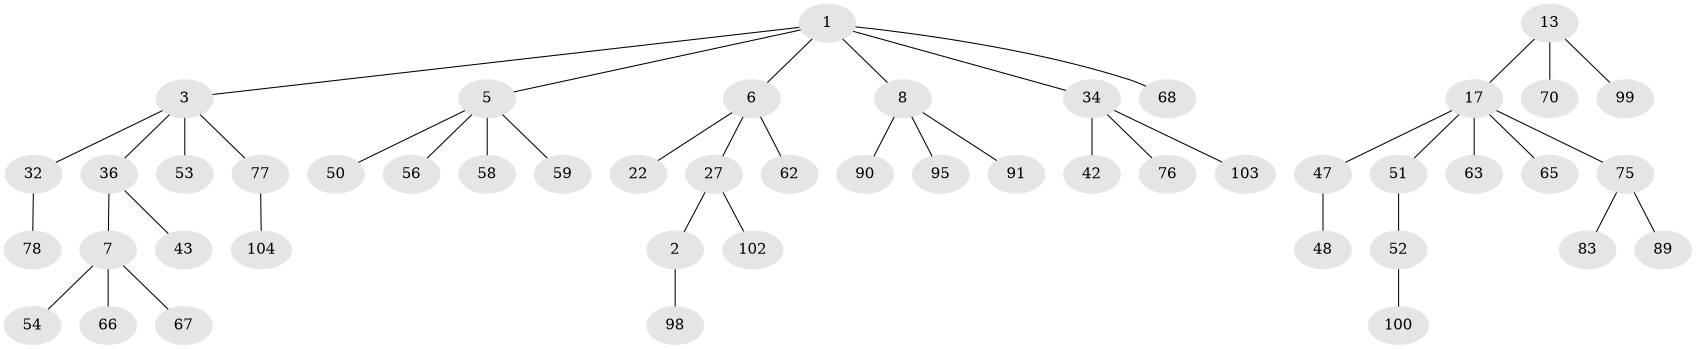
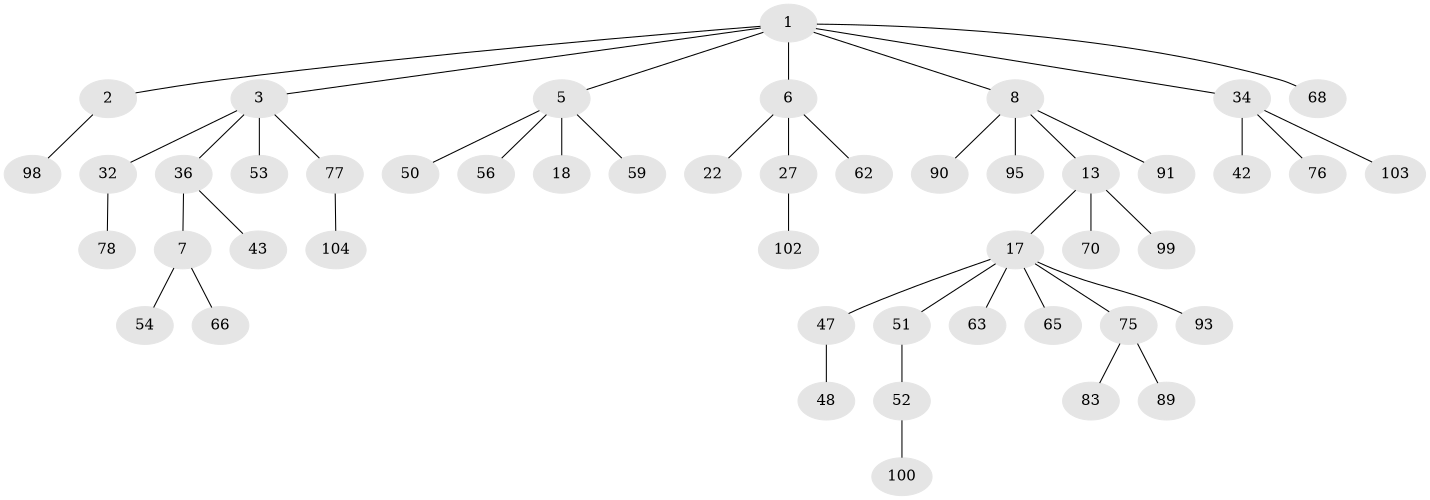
edge "8" -- "13": added
node "58": label "58" -> "18"
edge "27" -- "2": now "1" -- "2"
node "67": removed
node "93": added
